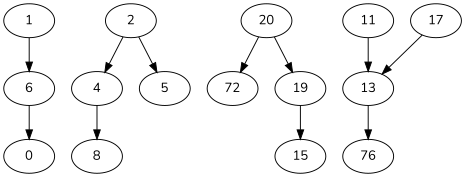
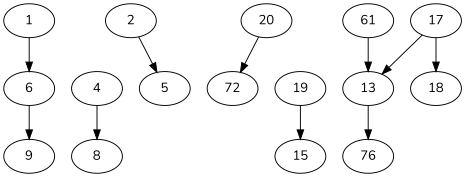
node "11": label "11" -> "61"
edge "2" -> "4": removed
edge "20" -> "19": removed
node "18": added
node "0": label "0" -> "9"
